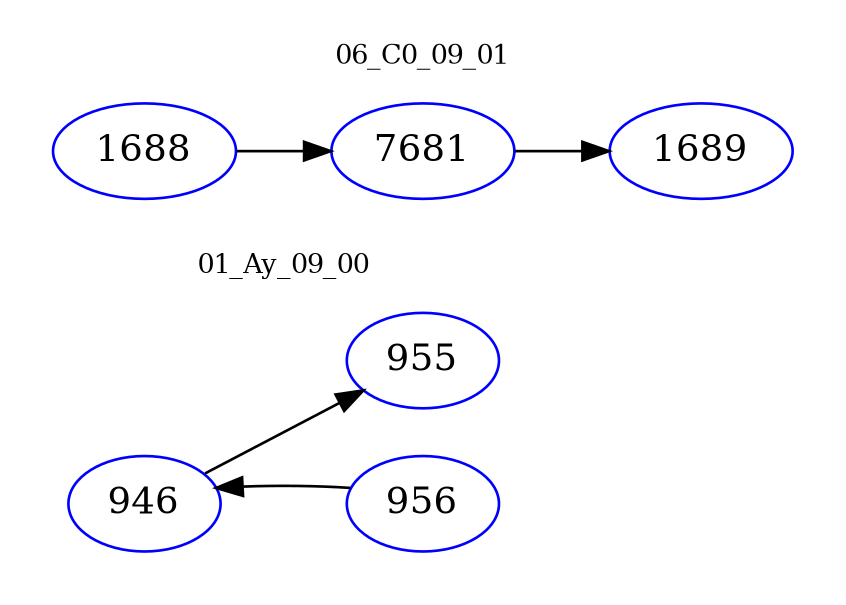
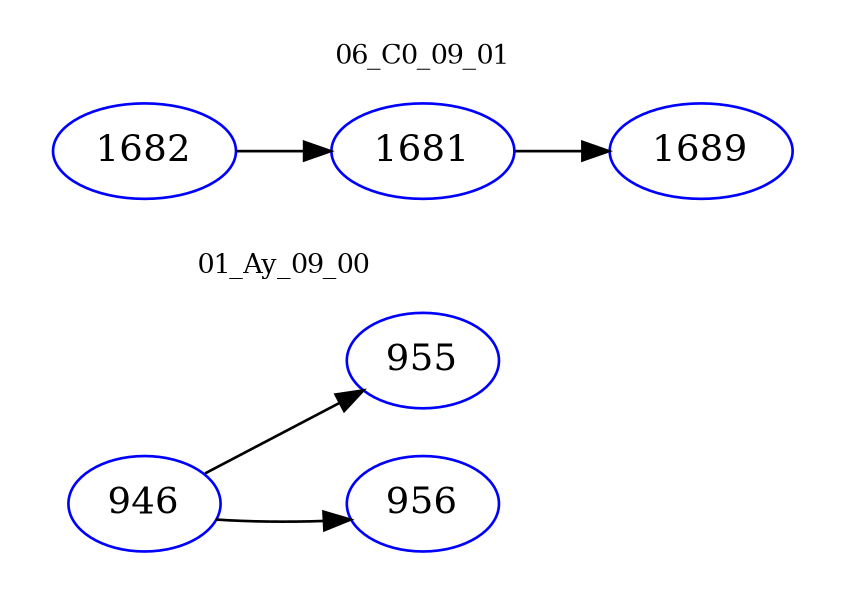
node "1688": label "1688" -> "1682"
node "7681": label "7681" -> "1681"
edge "956" -> "946": reversed
